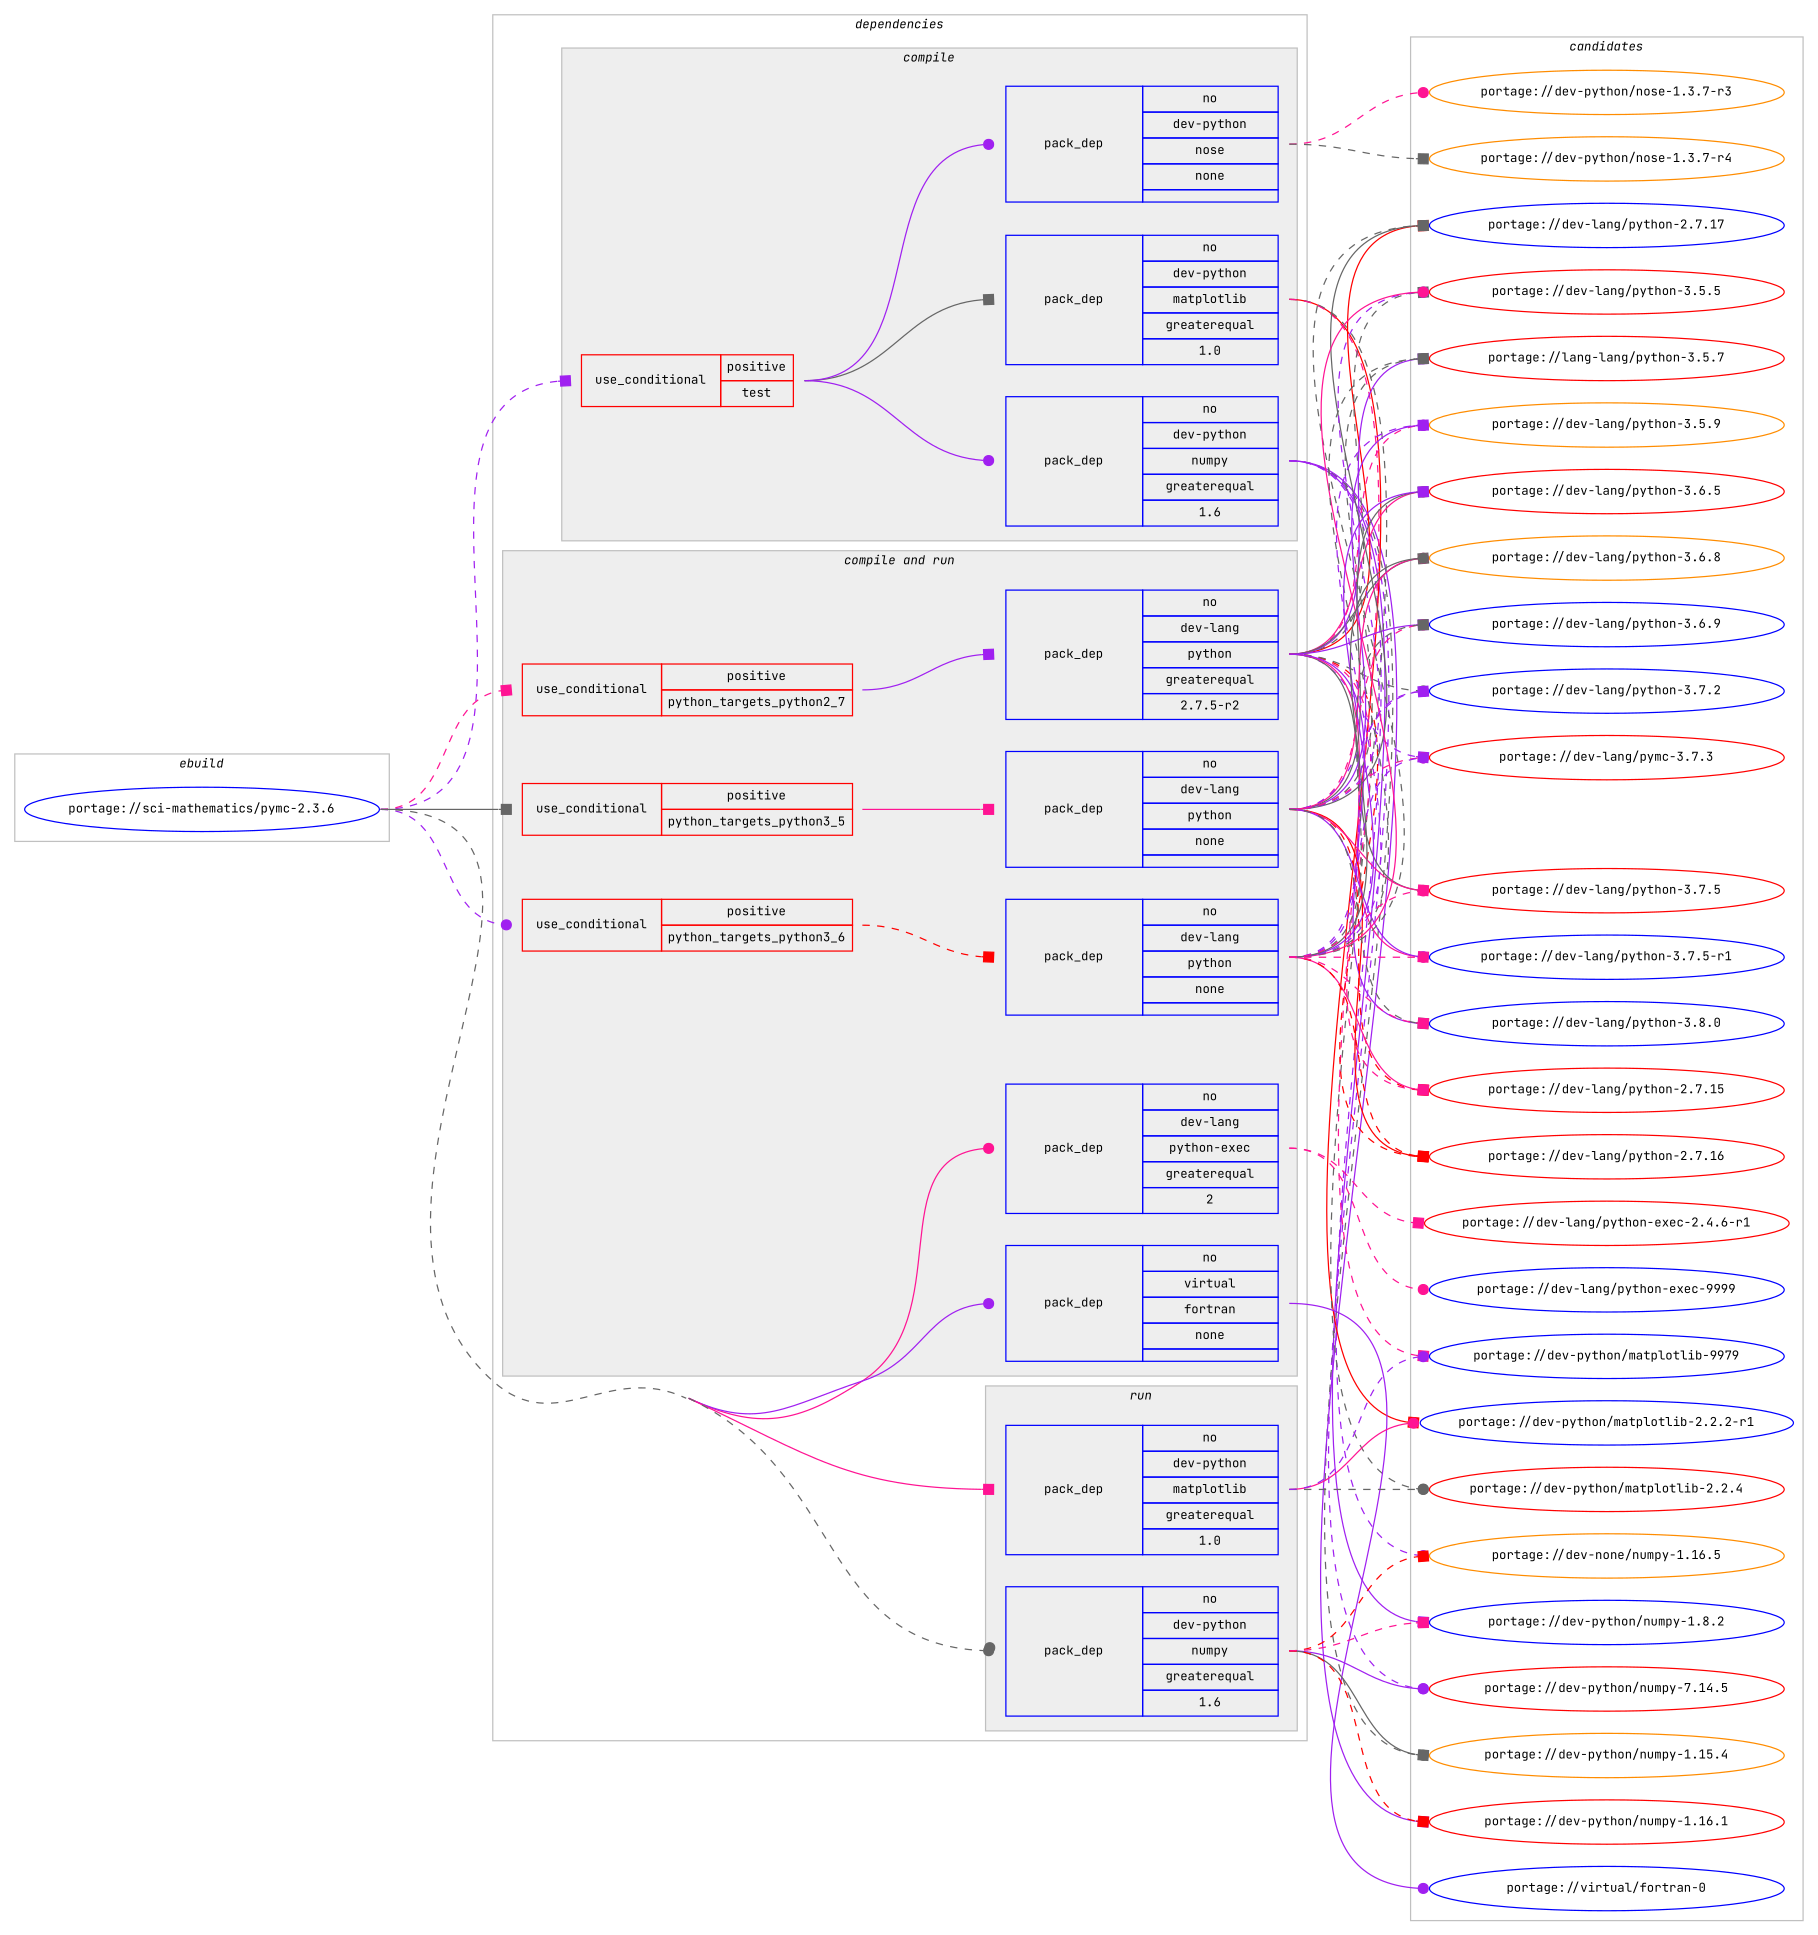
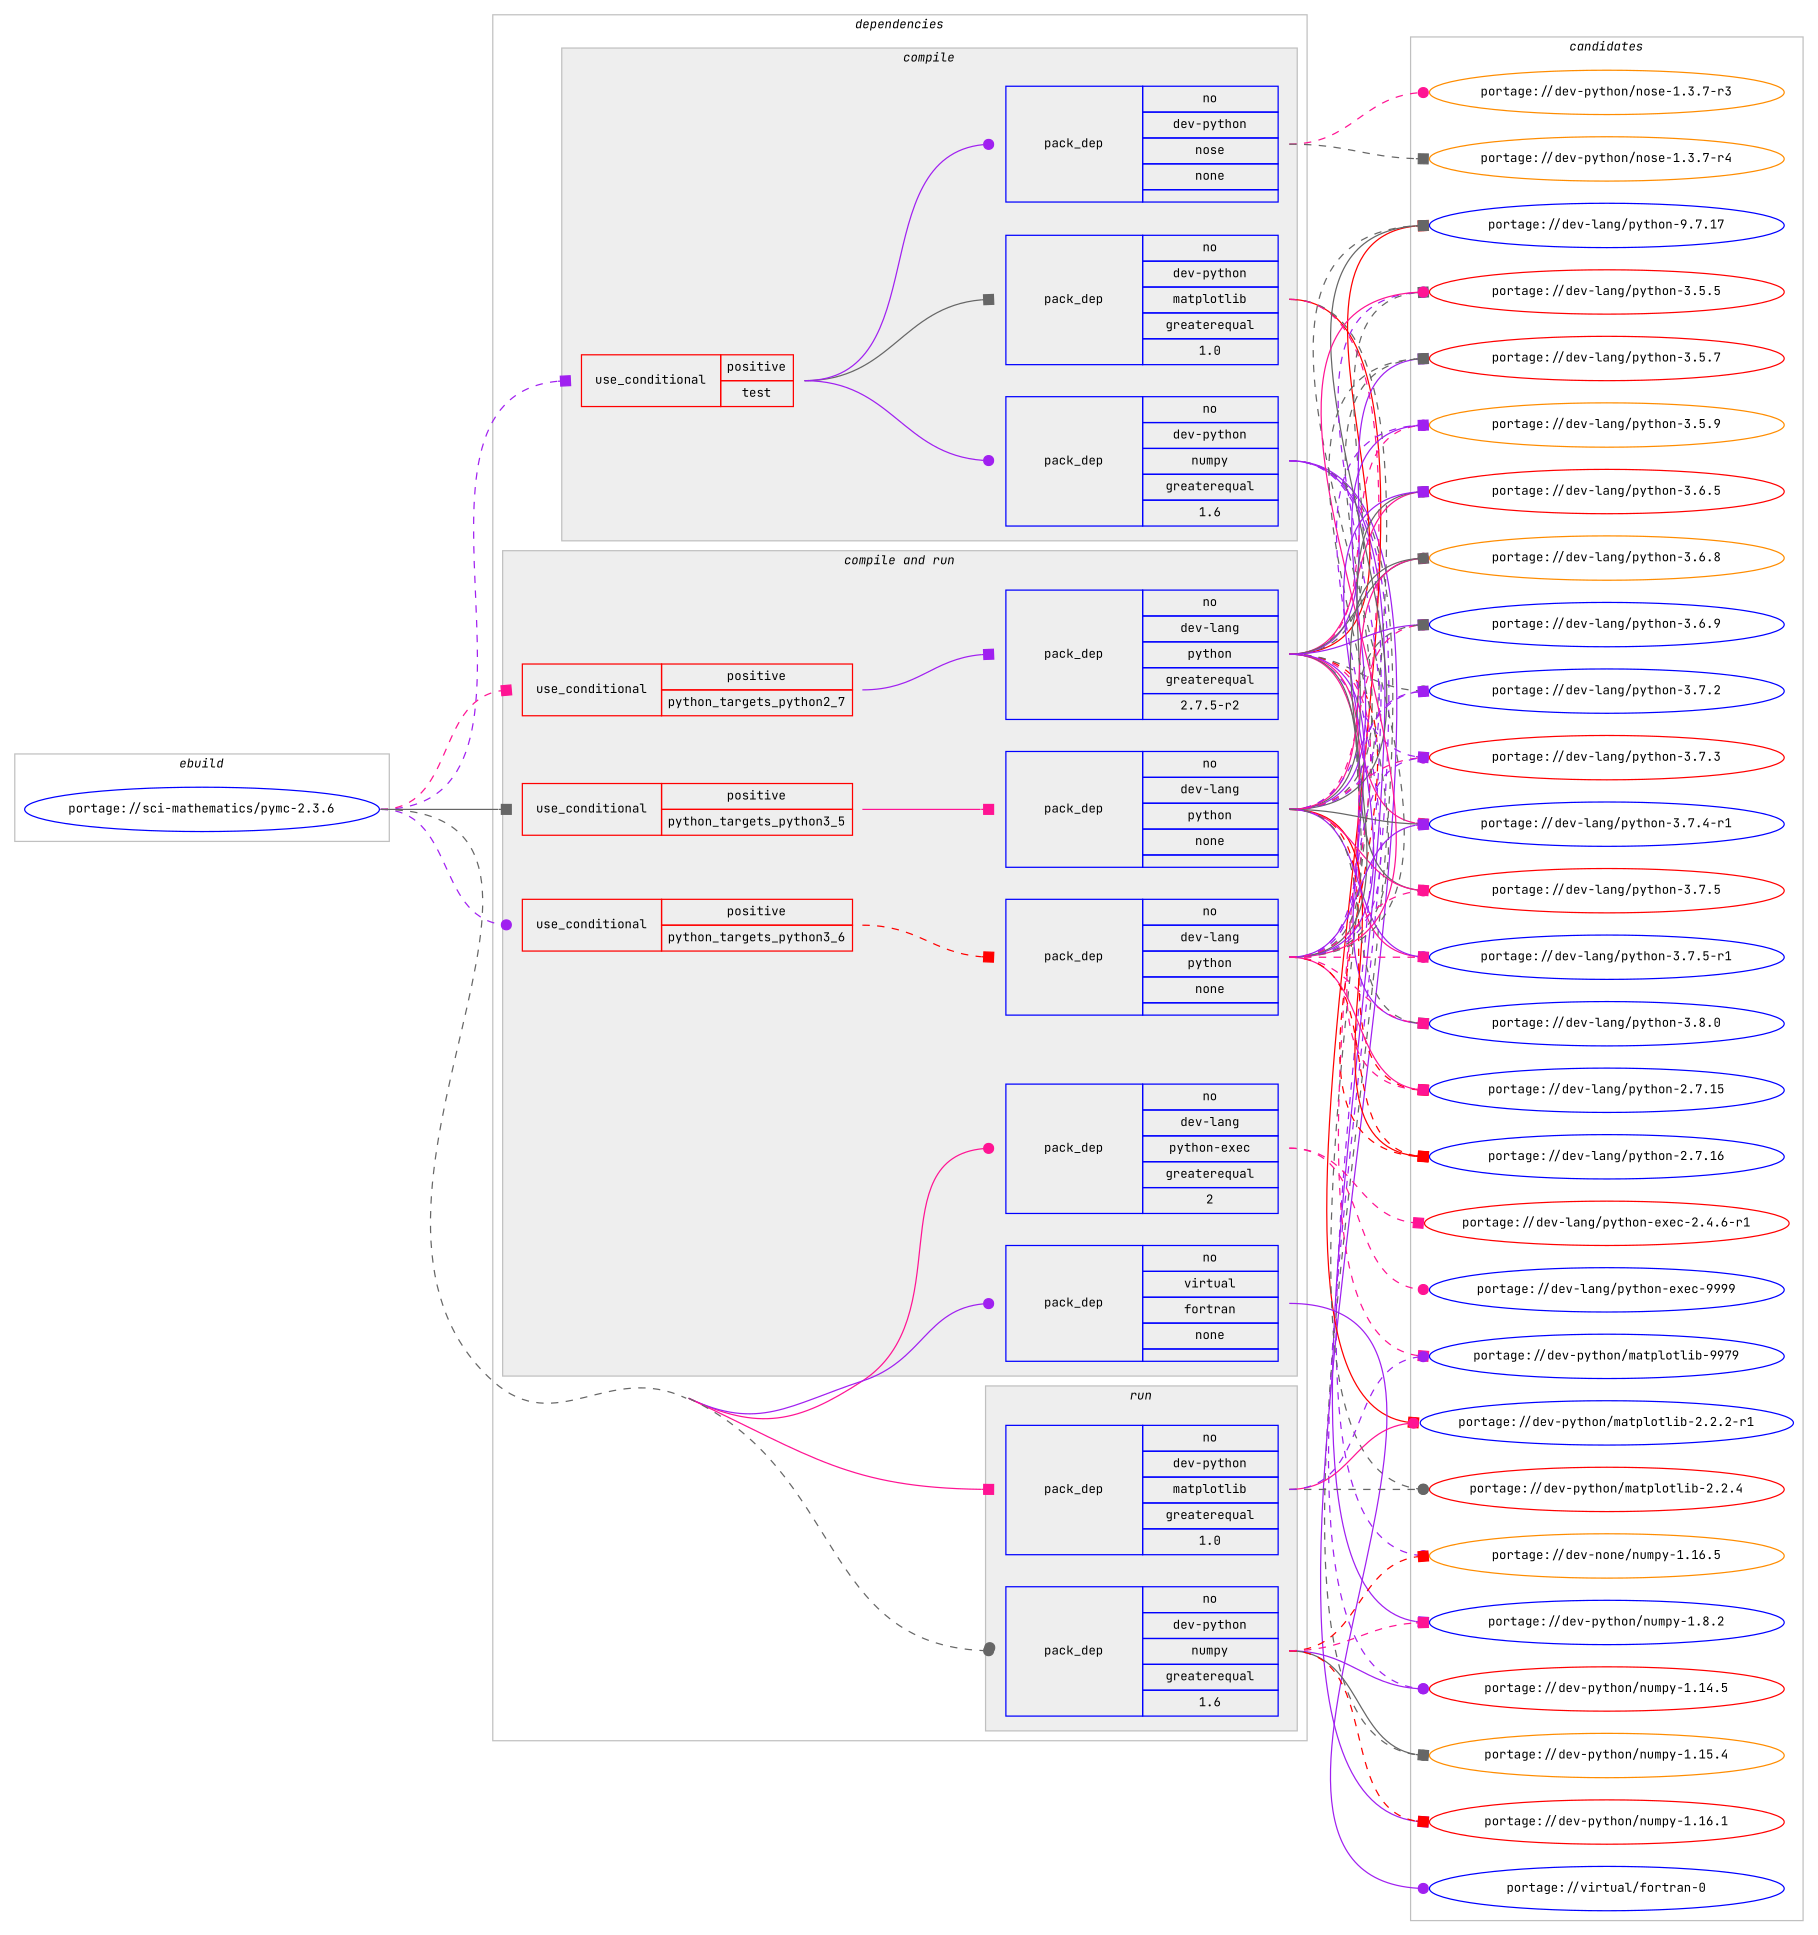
node "portage://dev-lang/python-2.7.17": label "portage://dev-lang/python-2.7.17" -> "portage://dev-lang/python-9.7.17"
node "portage://lang-lang/python-3.5.7": label "portage://lang-lang/python-3.5.7" -> "portage://dev-lang/python-3.5.7"
node "portage://dev-lang/pymc-3.7.3": label "portage://dev-lang/pymc-3.7.3" -> "portage://dev-lang/python-3.7.3"
node "portage://dev-lang/python-3.7.4-r1": added
node "portage://dev-lang/python-2.7.15": color red -> blue
node "portage://dev-lang/python-2.7.16": color red -> blue
node "portage://dev-python/numpy-7.14.5": label "portage://dev-python/numpy-7.14.5" -> "portage://dev-python/numpy-1.14.5"
